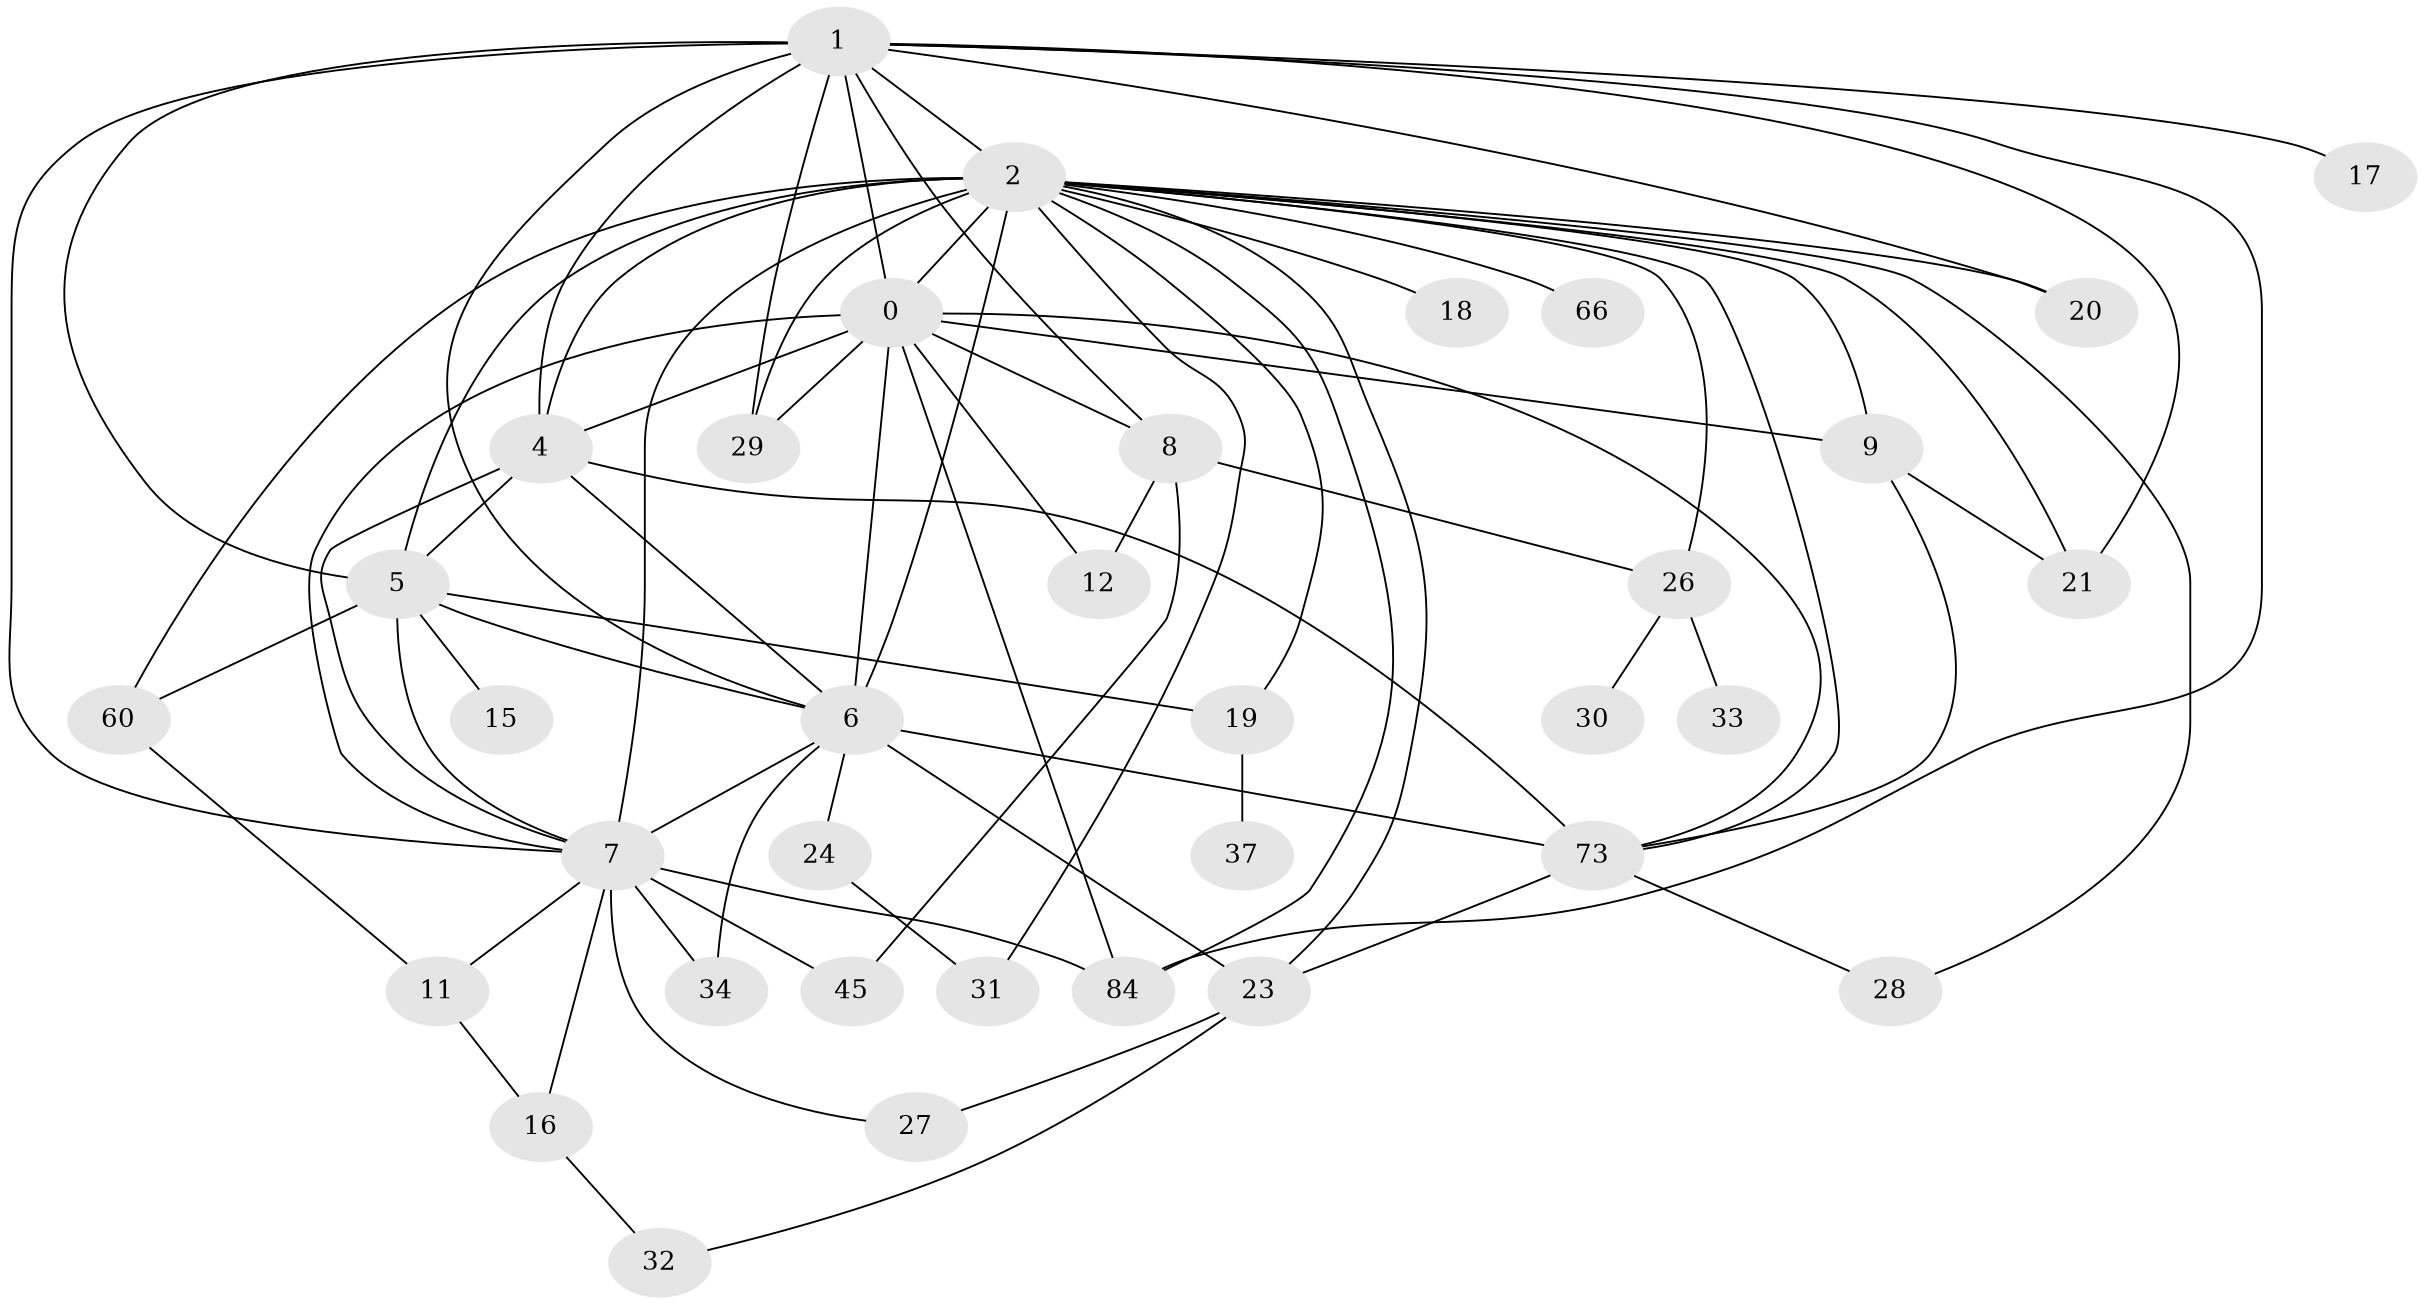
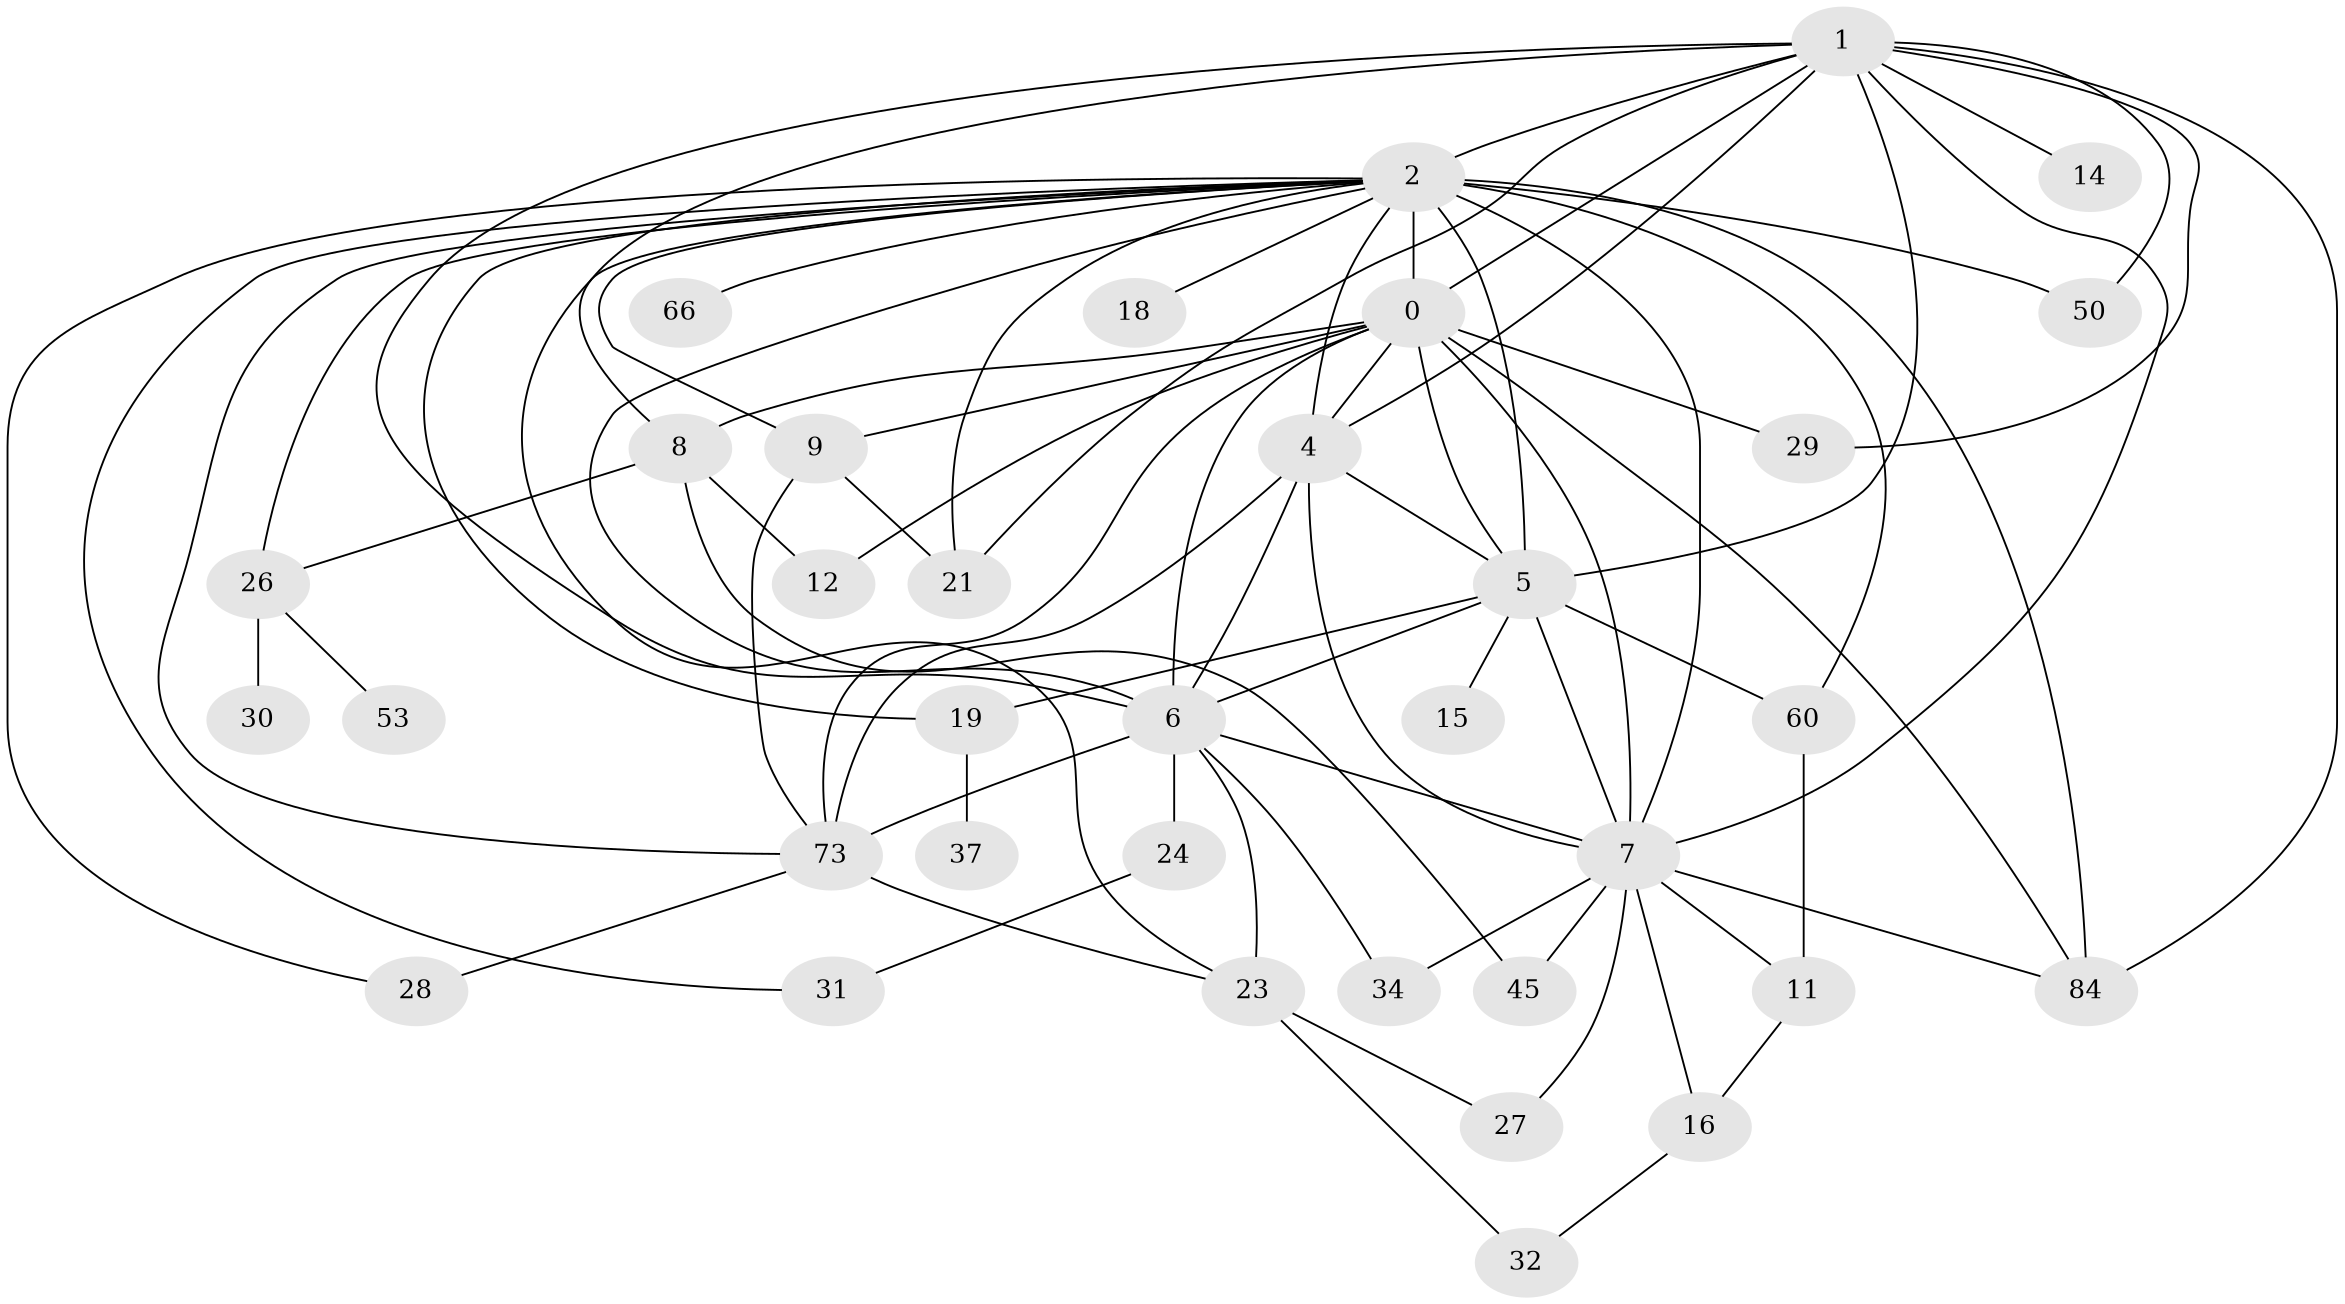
node "17": label "17" -> "14"
edge "2" -- "29": removed
node "20": label "20" -> "50"
edge "0" -- "5": added
node "33": label "33" -> "53"
